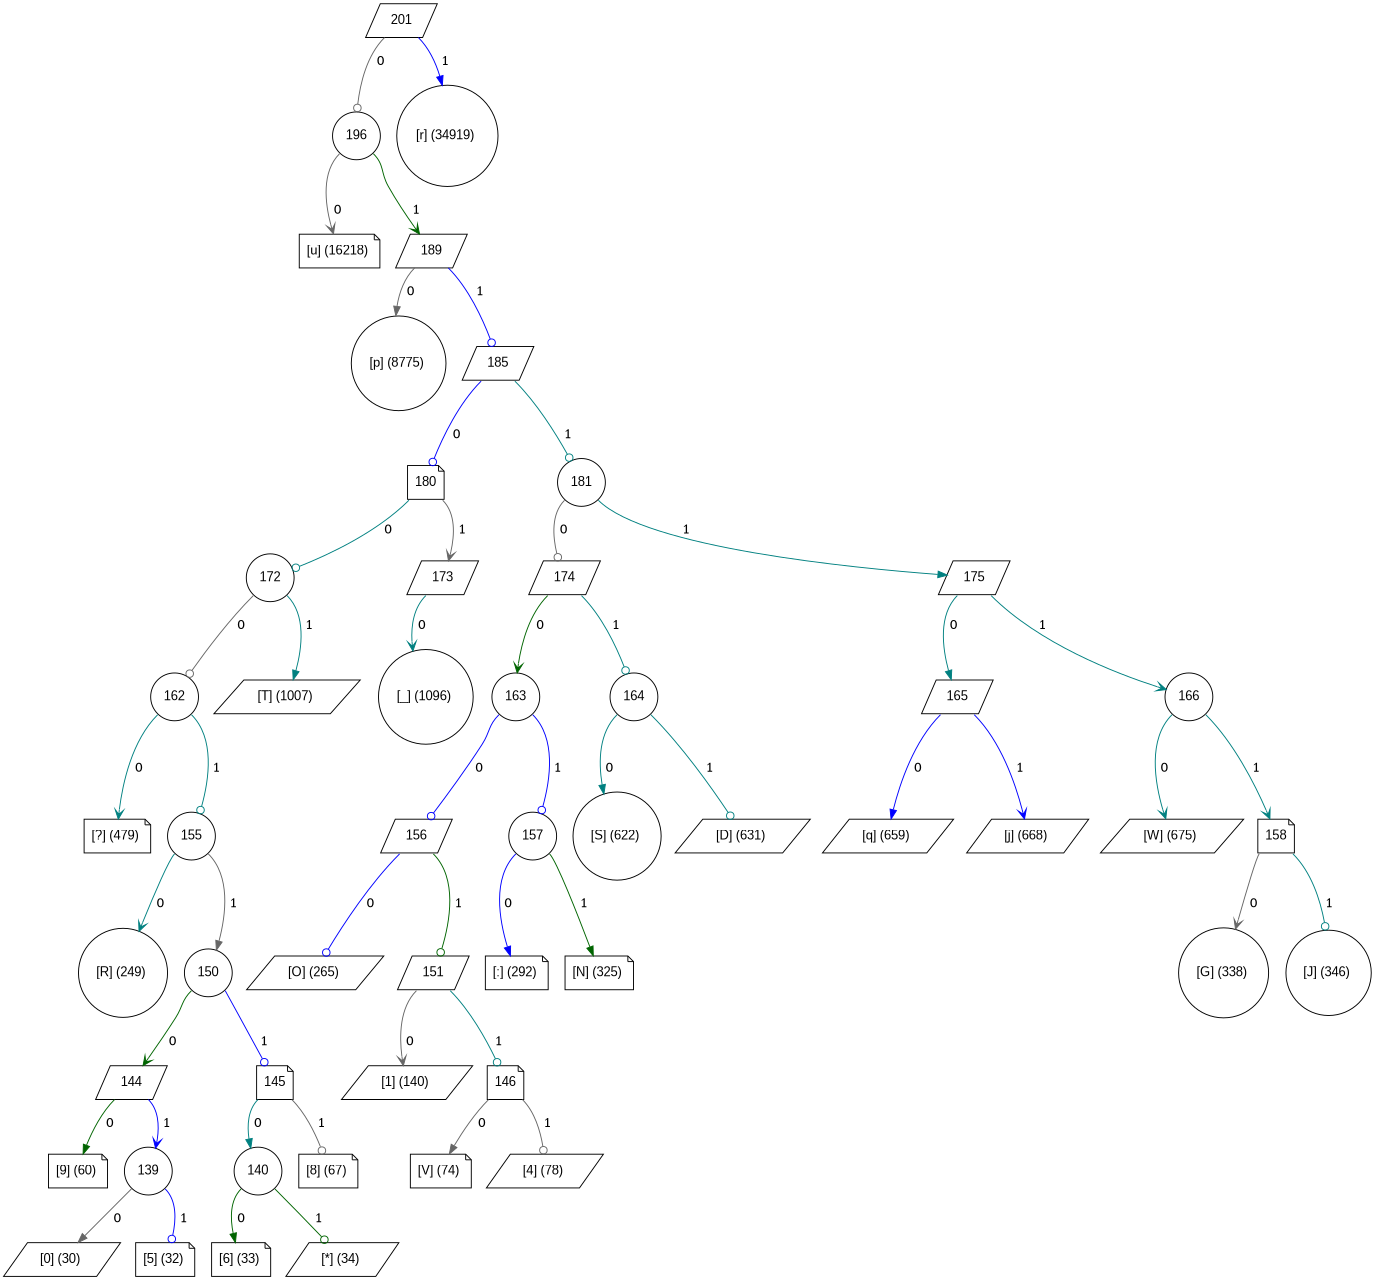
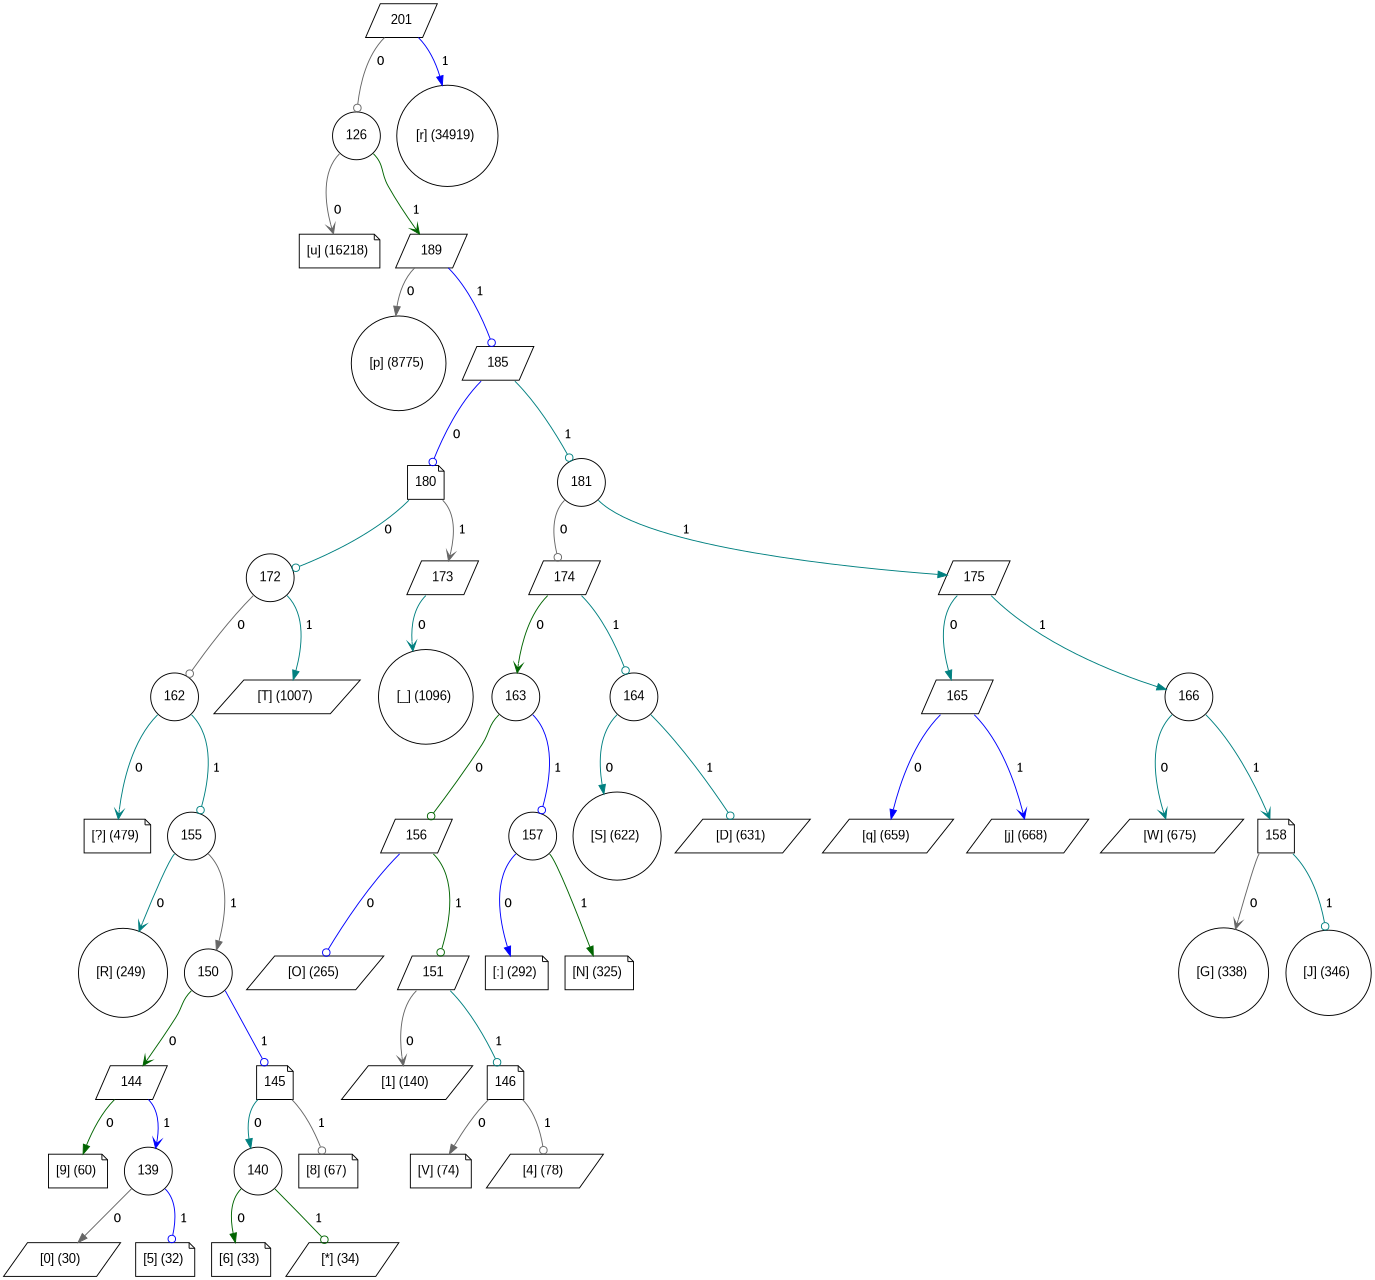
node "196": label "196" -> "126"
edge "175" -> "166": arrowhead vee -> normal
edge "163" -> "156": color blue -> darkgreen
